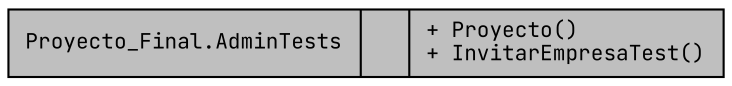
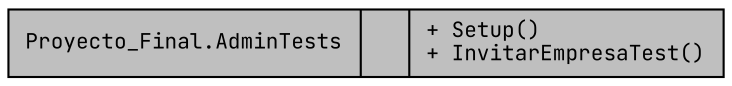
node "Proyecto_Final.AdminTests": text "+ Proyecto()" -> "+ Setup()"
